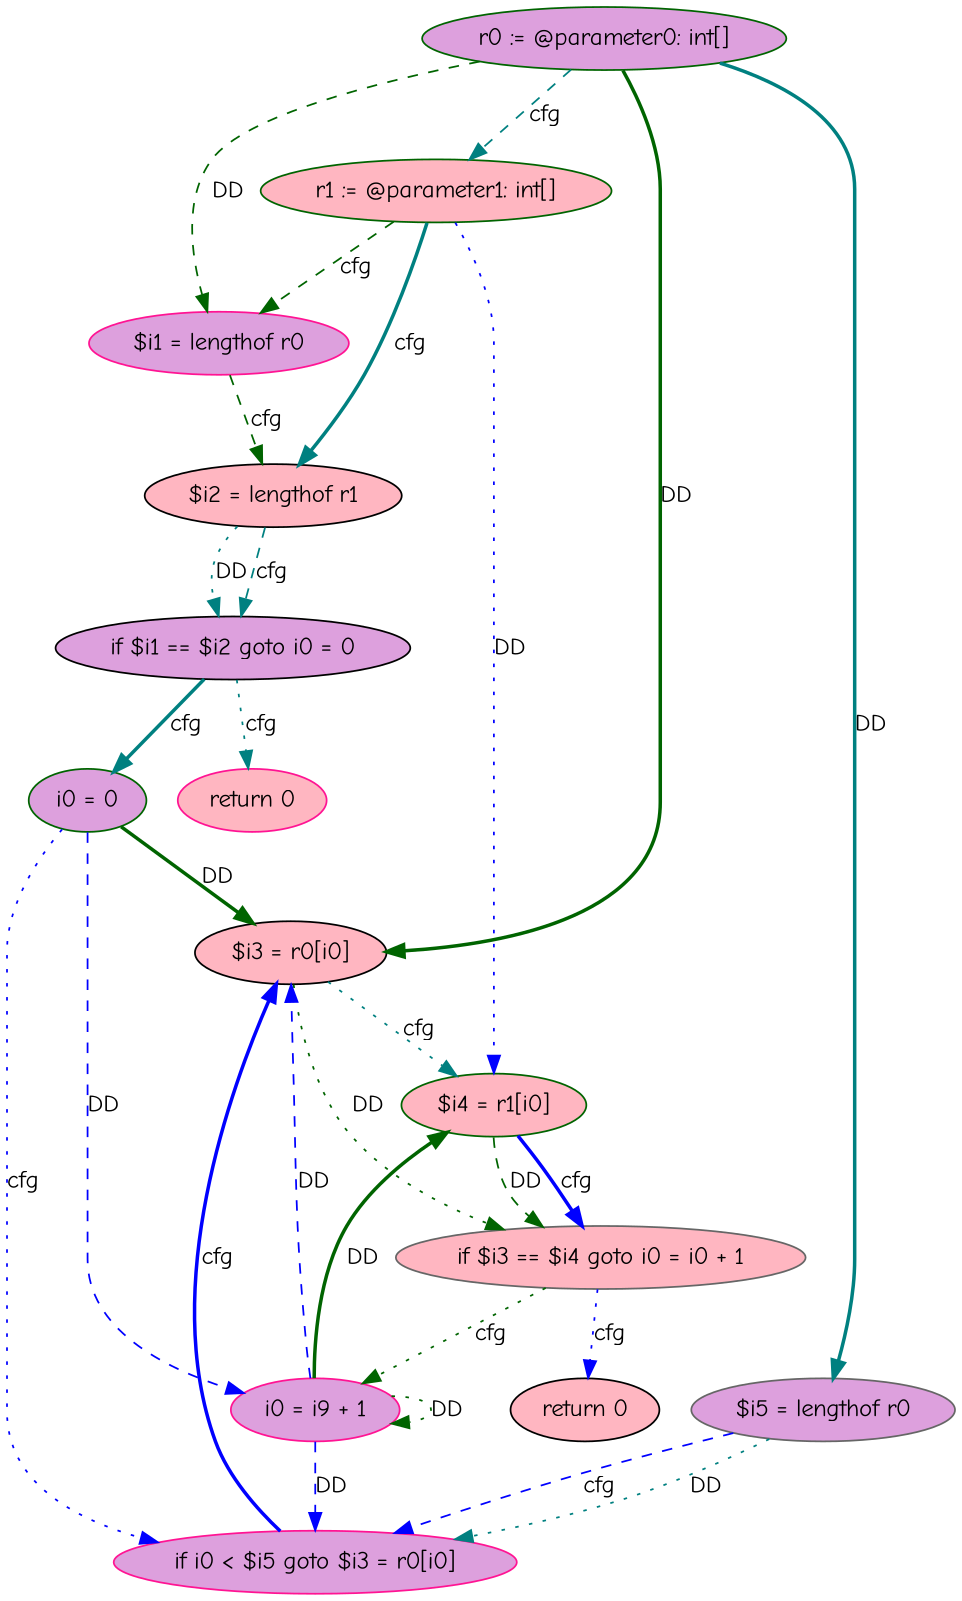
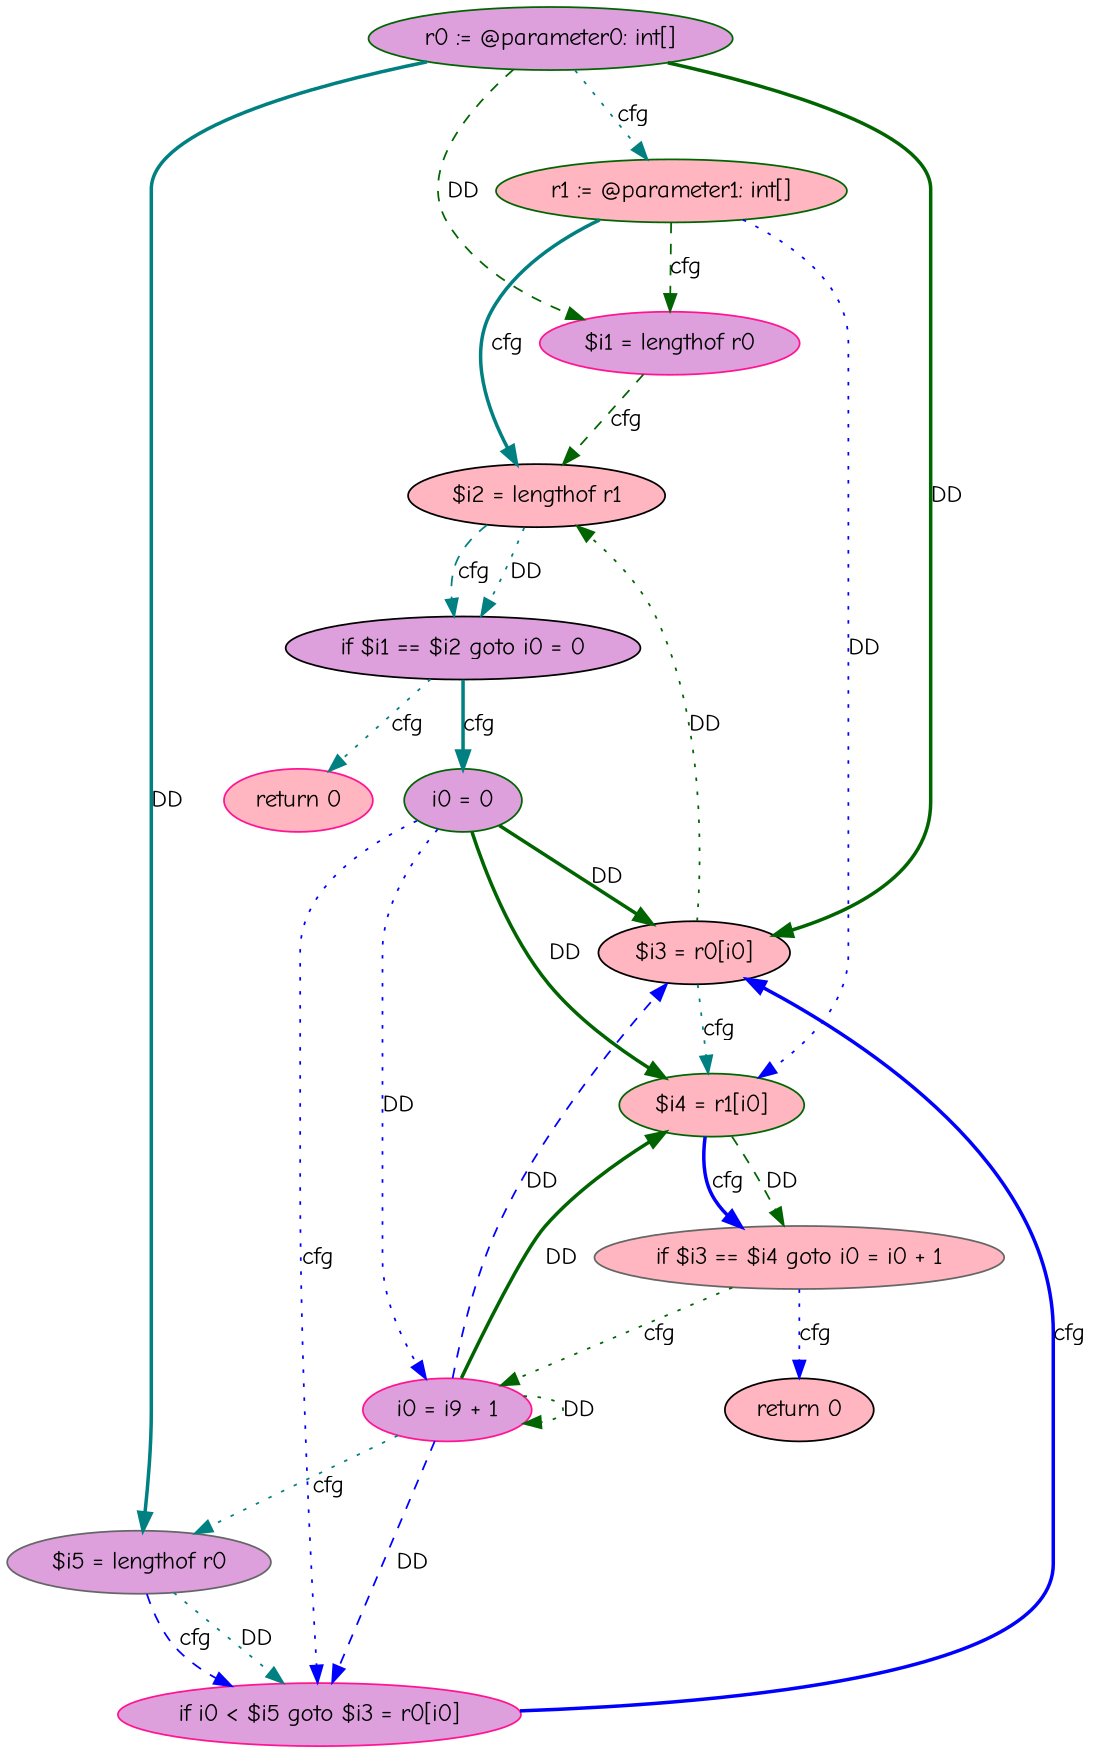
edge "r0 := @parameter0: int[]" -> "r1 := @parameter1: int[]": style dashed -> dotted
edge "i0 = 0" -> "$i4 = r1[i0]": added, label "DD"
edge "$i3 = r0[i0]" -> "if $i3 == $i4 goto i0 = i0 + 1": now "$i3 = r0[i0]" -> "$i2 = lengthof r1"
edge "i0 = 0" -> "i0 = i9 + 1": style dashed -> dotted
edge "i0 = i9 + 1" -> "$i5 = lengthof r0": added, label "cfg"
